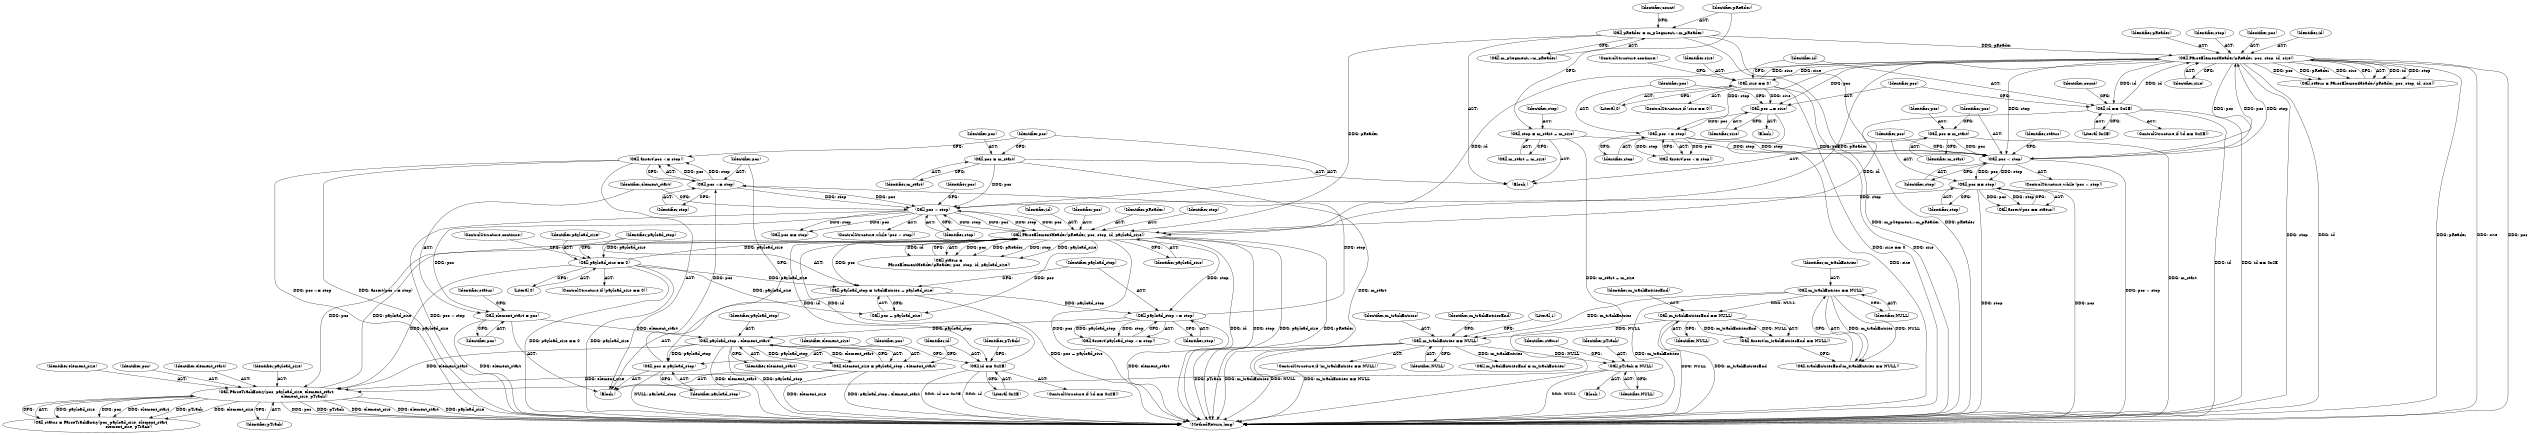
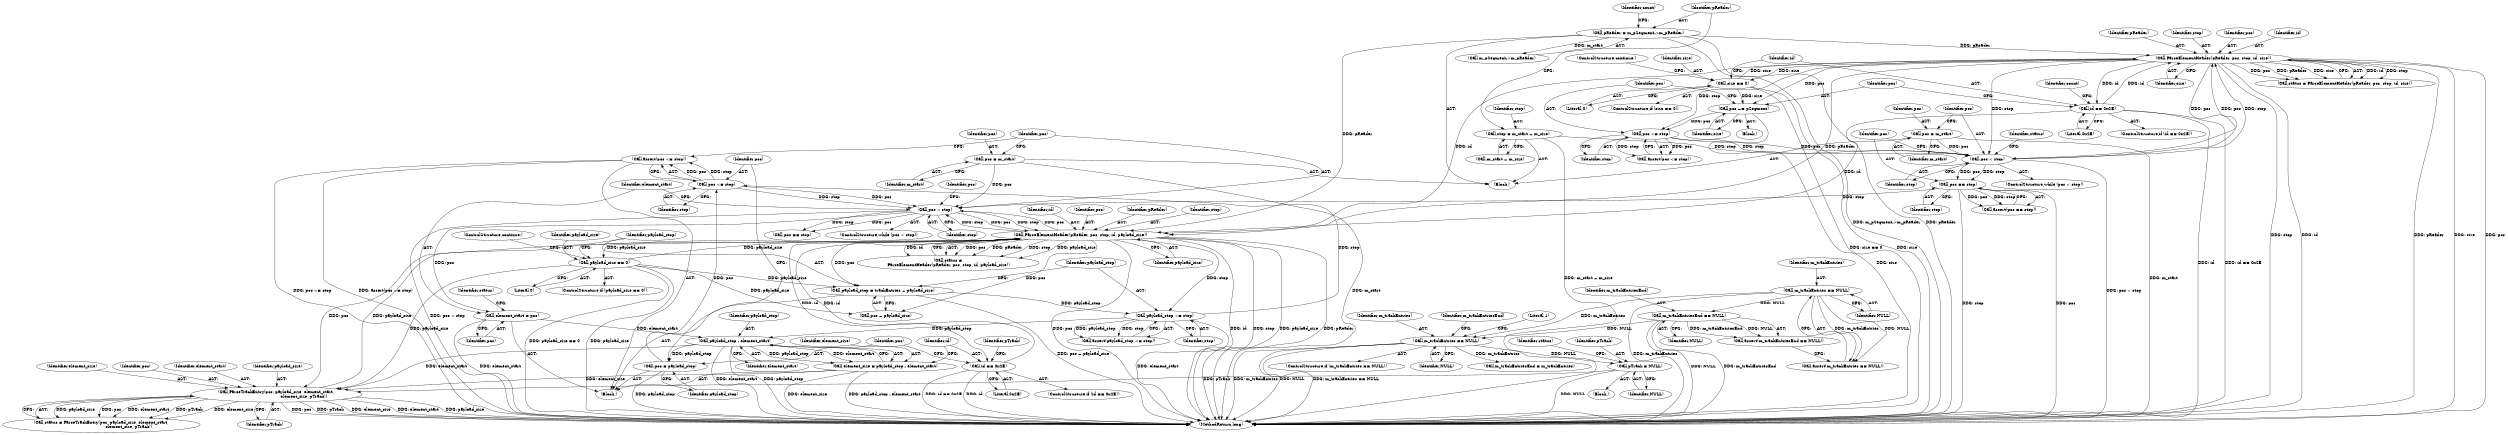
edge "(Call,pReader = m_pSegment->m_pReader)" -> "(Call,m_pSegment->m_pReader)": label "CFG: " -> "DDG: m_start"
node "(Call,pos += size)": label "(Call,pos += size)" -> "(Call,pos += pSegment)"
node "(Call,assert(pos == status))": label "(Call,assert(pos == status))" -> "(Call,assert(pos == stop))"
node "(Call,trackEntriesEnd(m_trackEntries == NULL))": label "(Call,trackEntriesEnd(m_trackEntries == NULL))" -> "(Call,assert(m_trackEntries == NULL))"
edge "(Call,pos = payload_stop)" -> "(MethodReturn,long)": label "NULL: payload_stop" -> "DDG: payload_stop"
